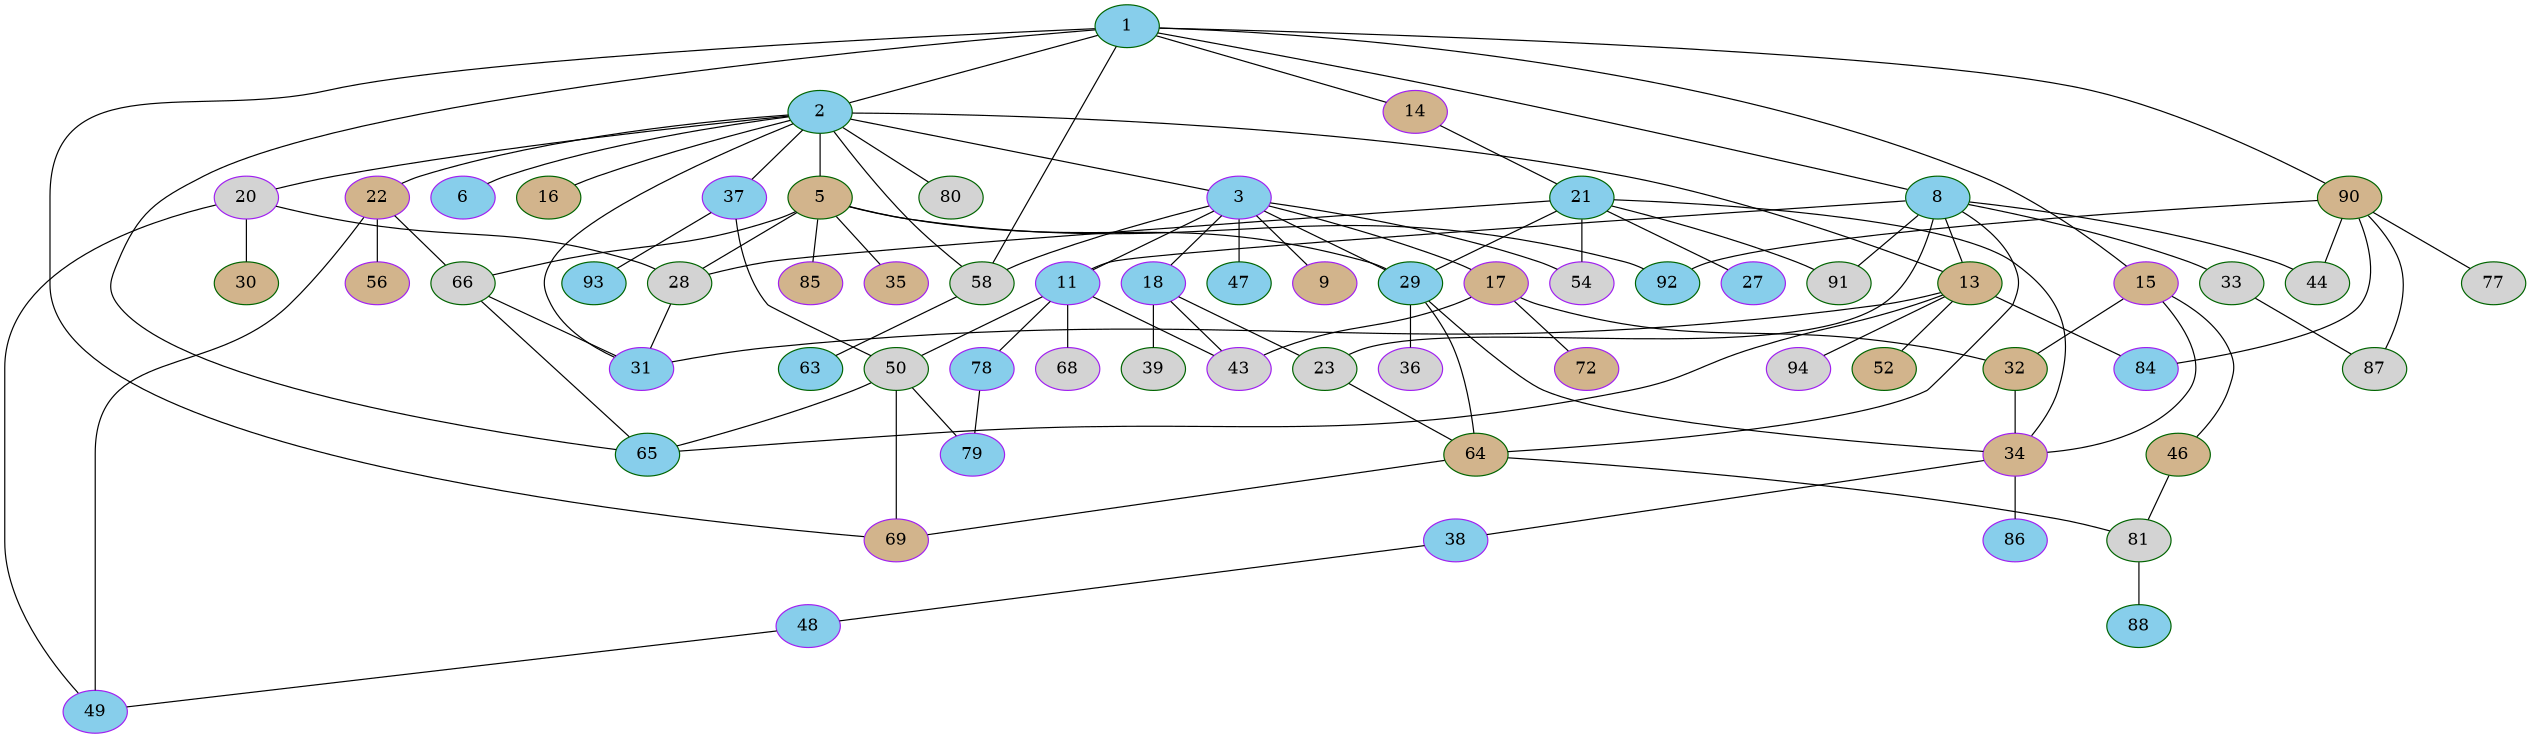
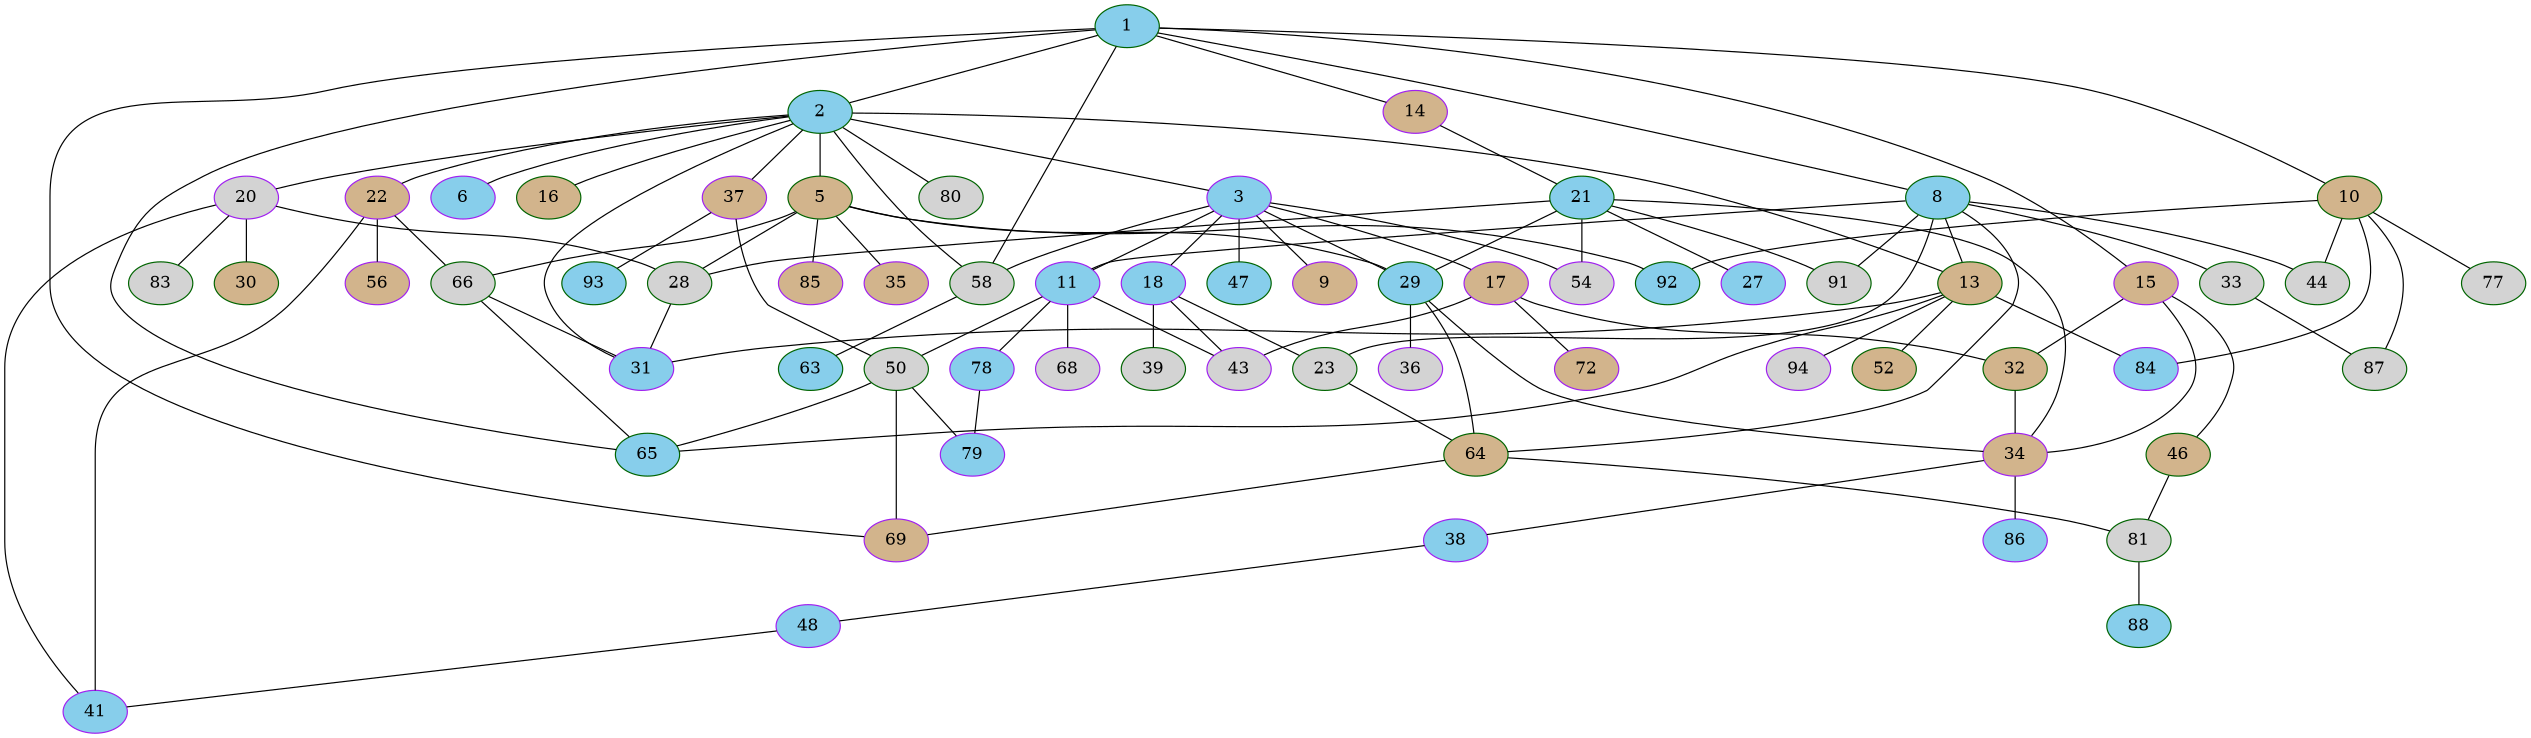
node "37": fillcolor skyblue -> tan
node "90": label "90" -> "10"
node "83": added
node "49": label "49" -> "41"
